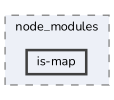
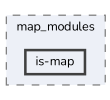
cluster "node_modules": label "node_modules" -> "map_modules"
